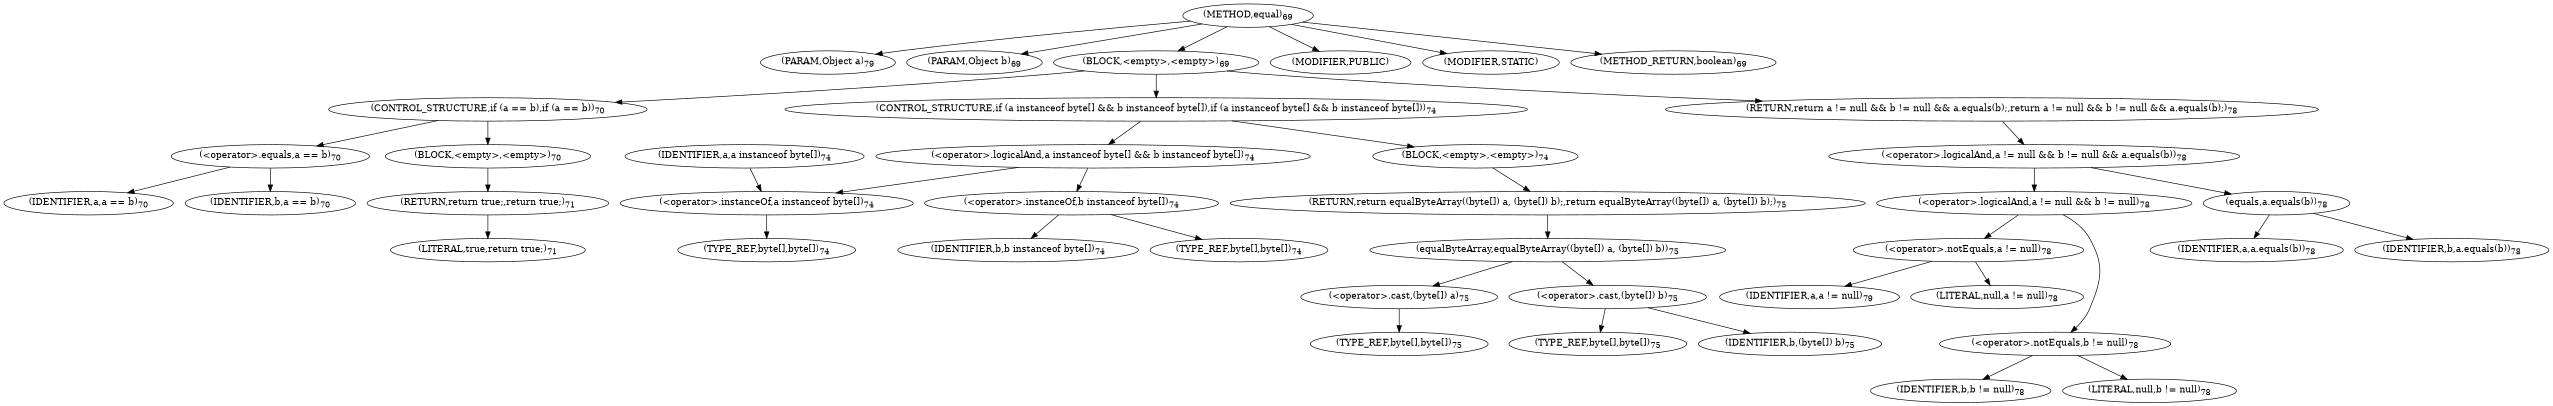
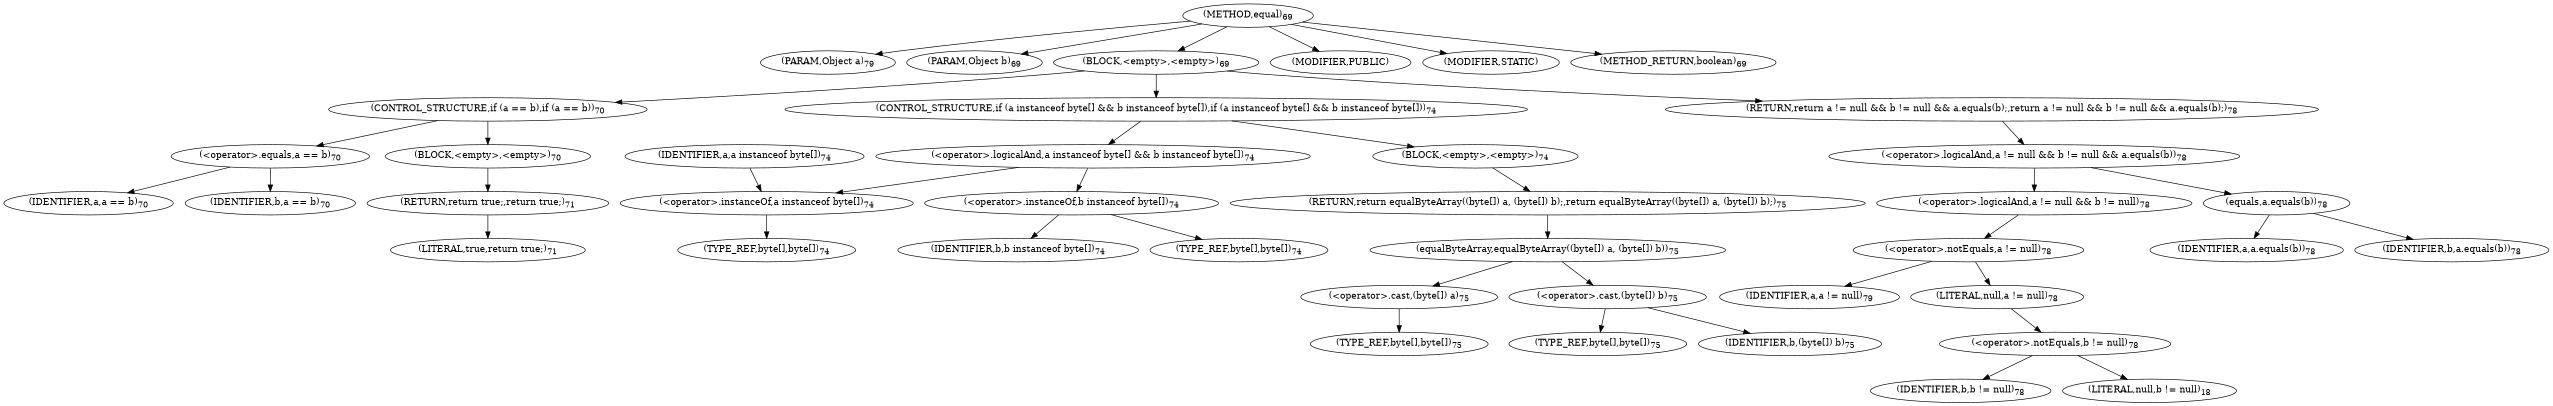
edge "(<operator>.logicalAnd,a != null && b != null)" -> "(<operator>.notEquals,b != null)": now "(LITERAL,null,a != null)" -> "(<operator>.notEquals,b != null)"
node "(LITERAL,null,b != null)": text "78" -> "18"
